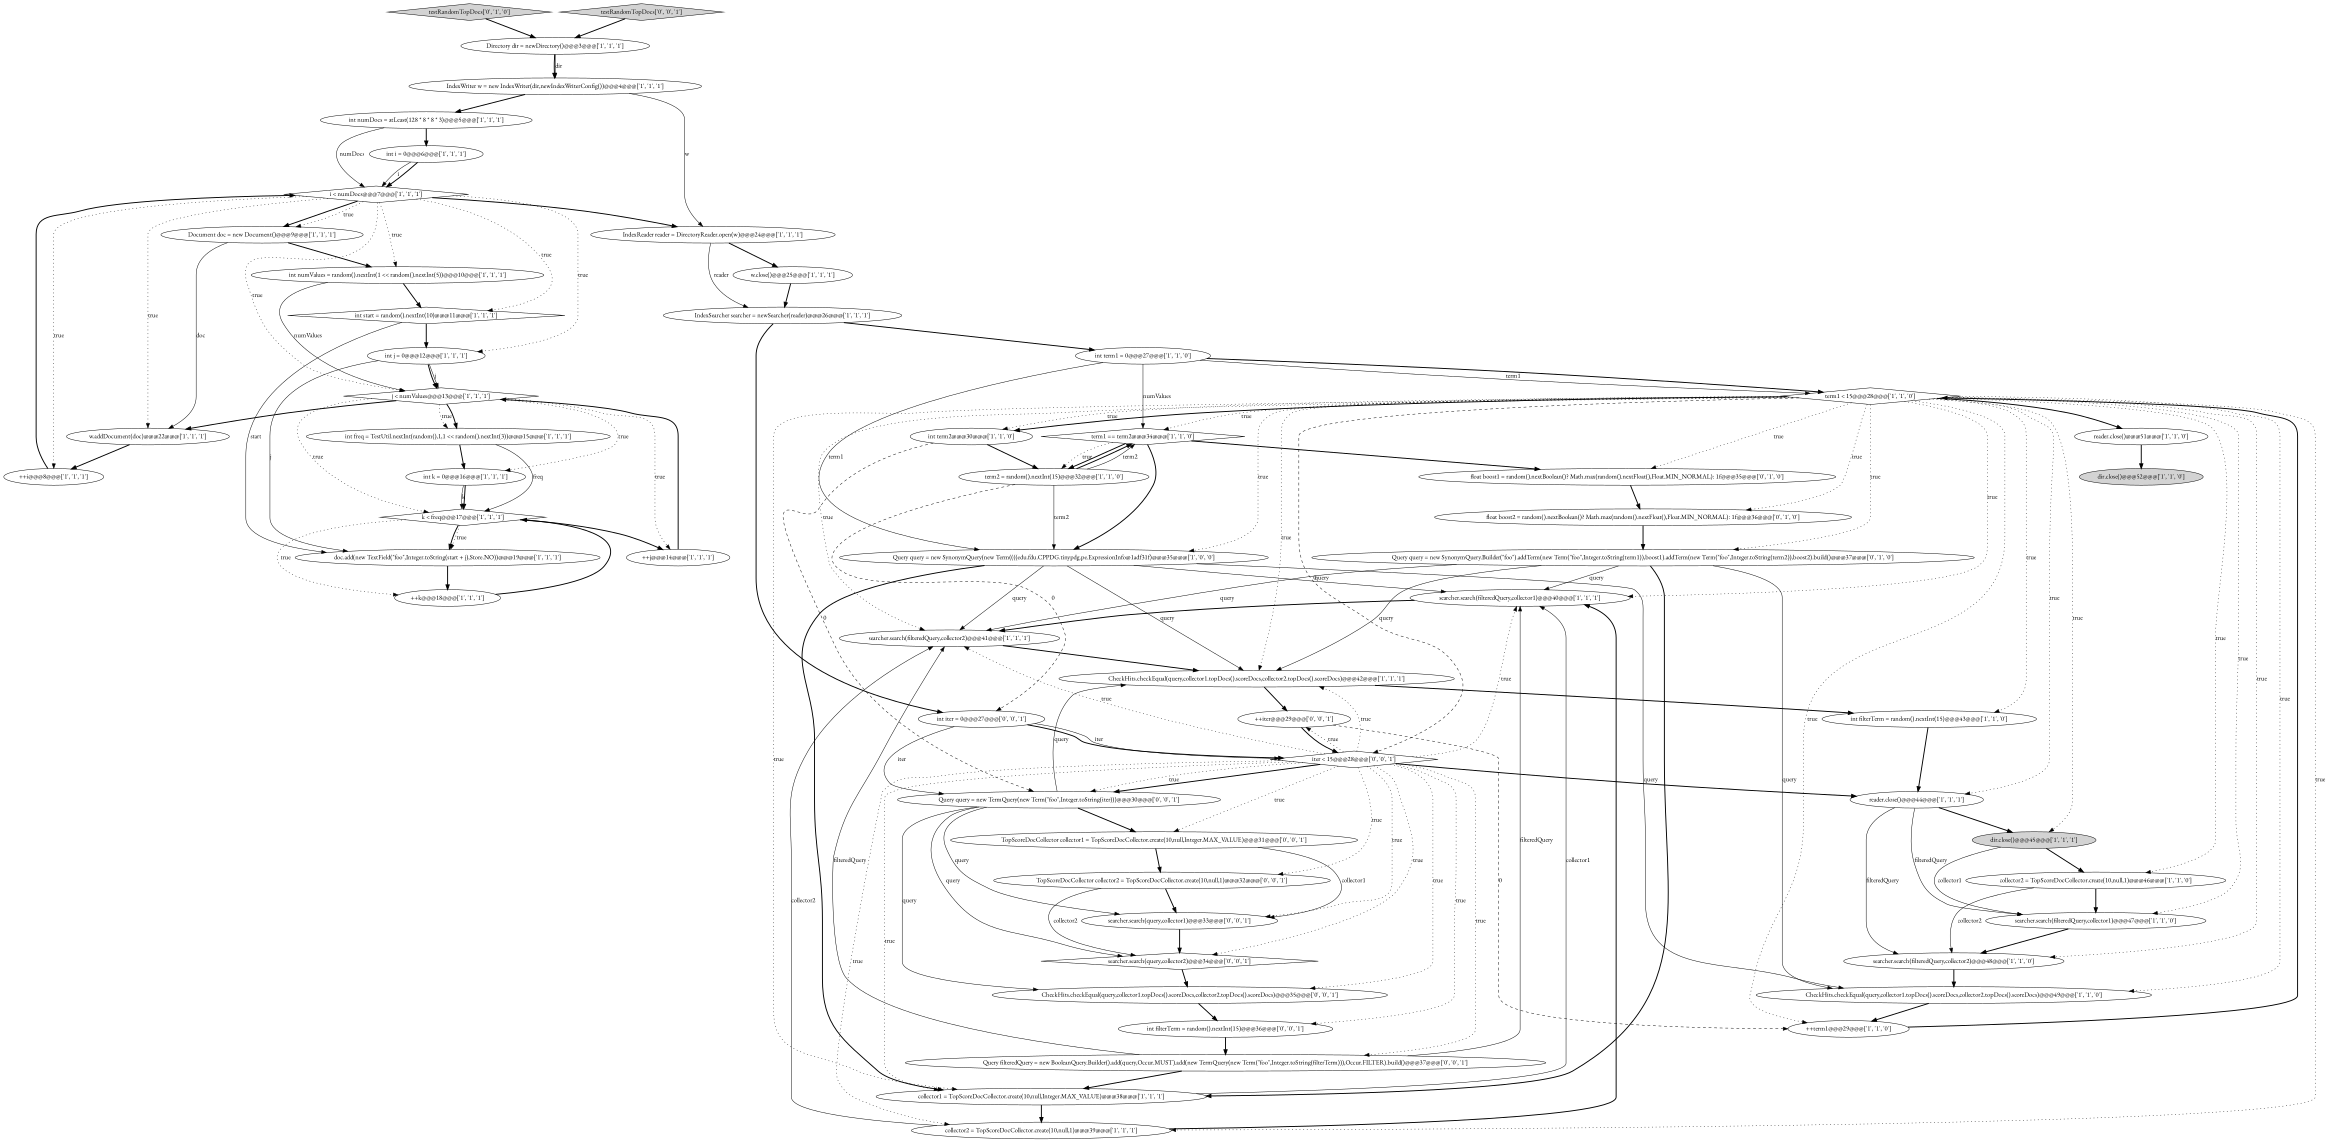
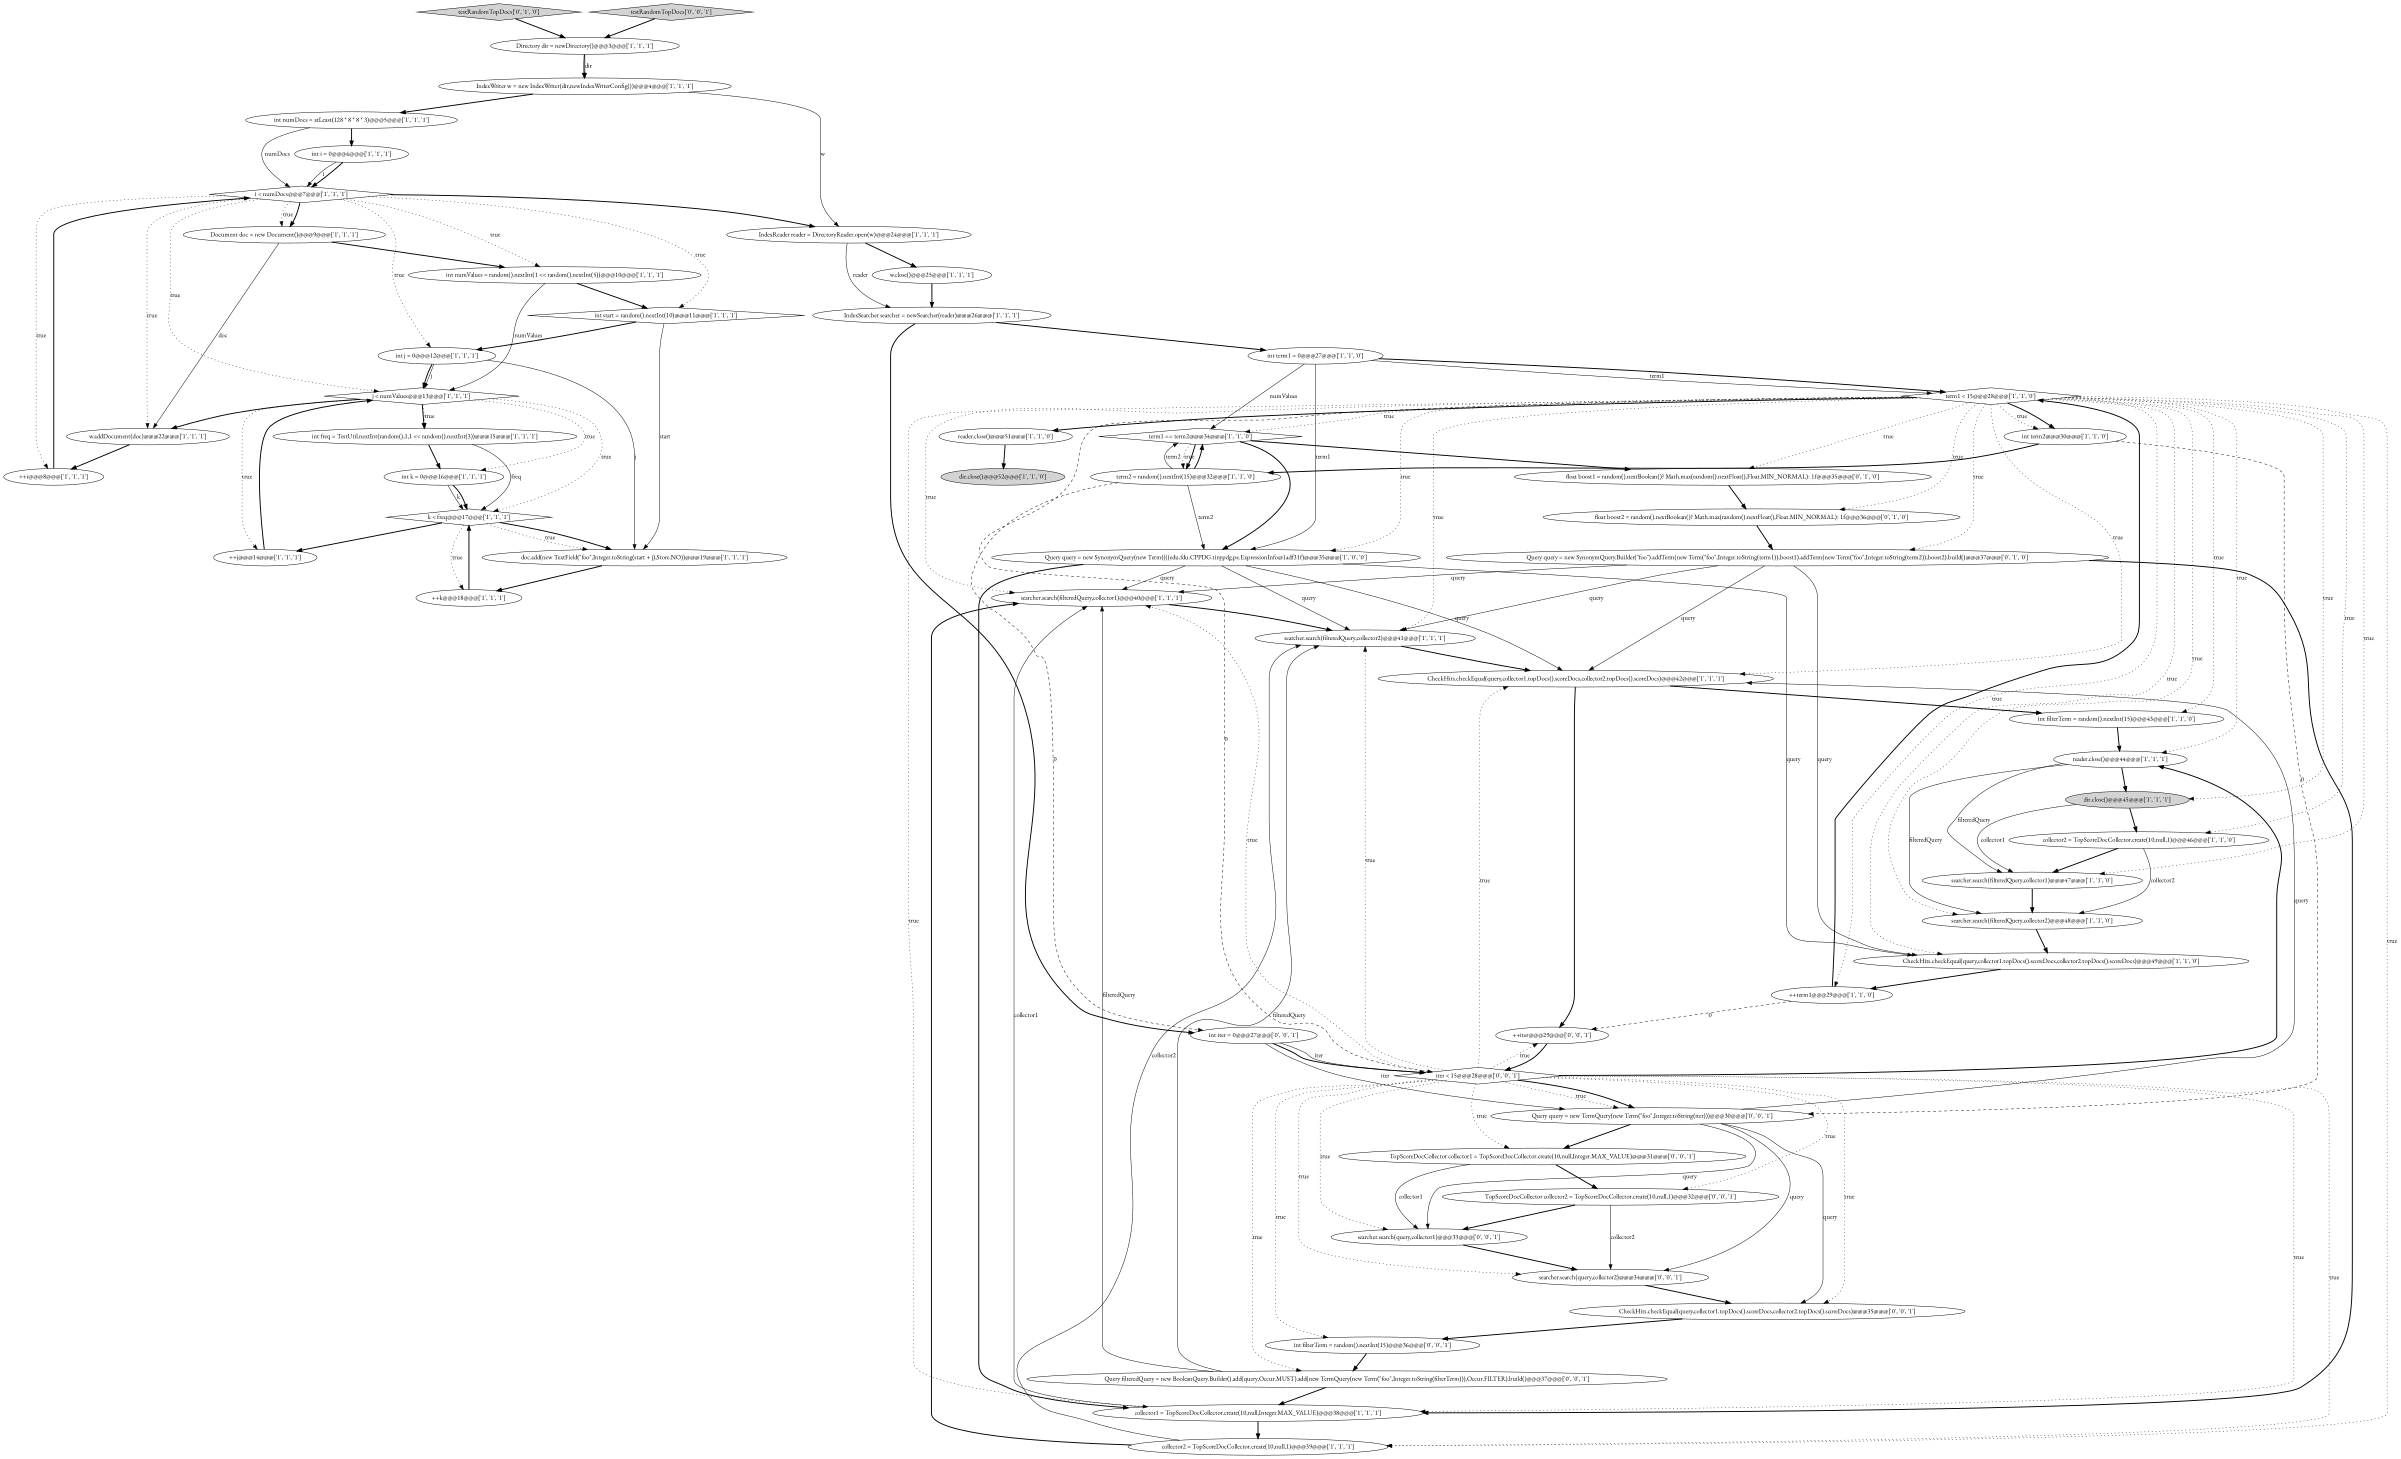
edge "++iter@@@29@@@['0', '0', '1']" -> "++term1@@@29@@@['1', '1', '0']": reversed
node "searcher.search(query,collector2)@@@34@@@['0', '0', '1']": shape diamond -> ellipse
